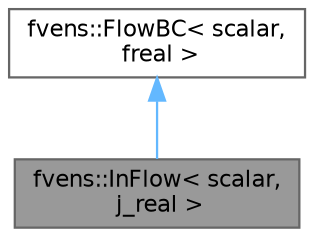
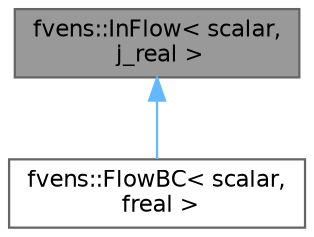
edge "fvens::InFlow< scalar, j_real >" -> "fvens::FlowBC< scalar, freal >": reversed
